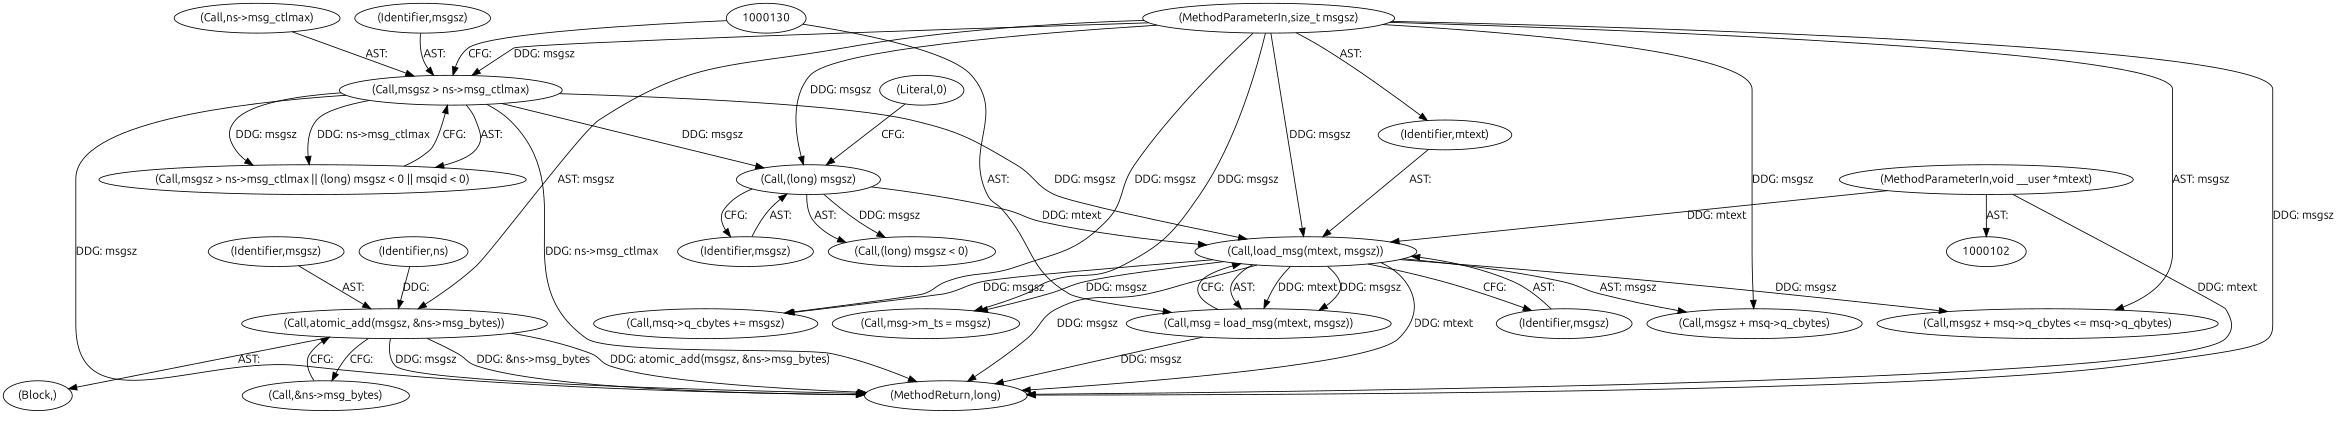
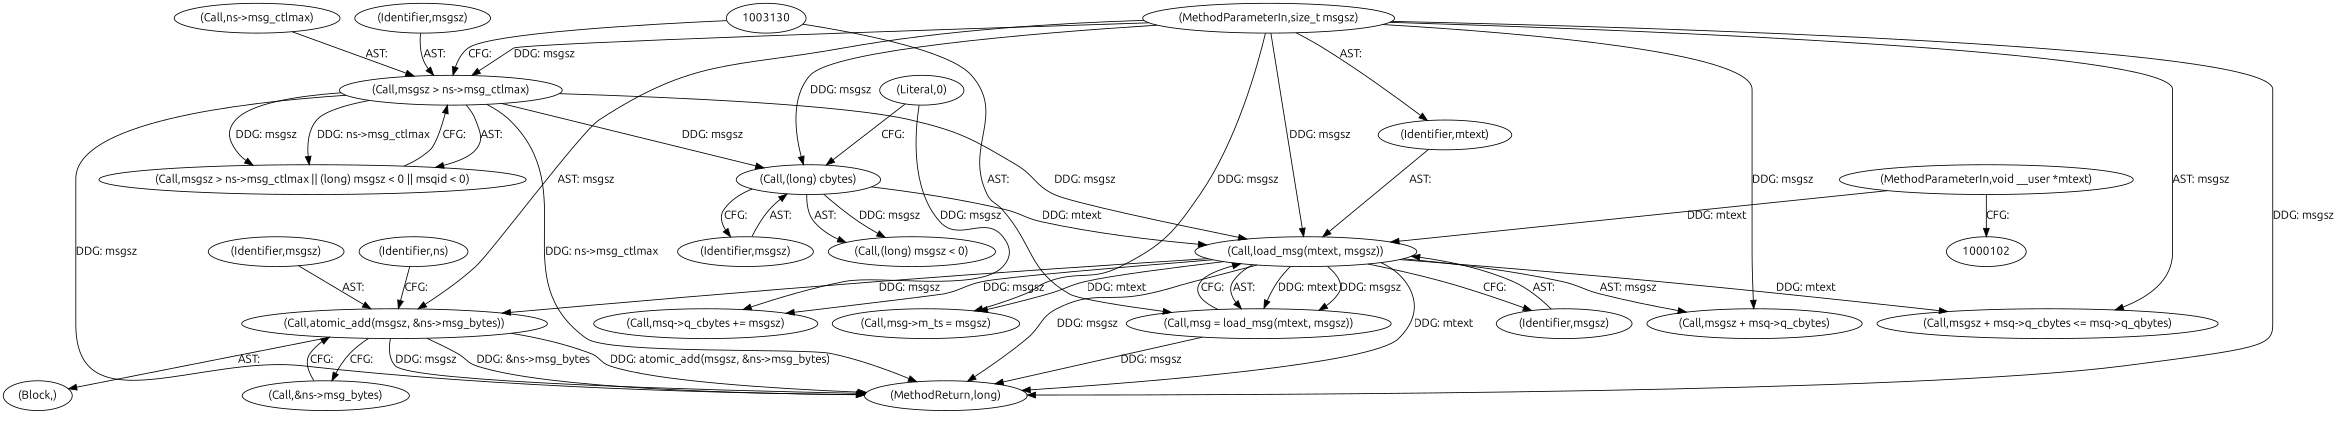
node "1000130": label "1000130" -> "1003130"
node "(Call,(long) msgsz)": label "(Call,(long) msgsz)" -> "(Call,(long) cbytes)"
edge "(MethodParameterIn,void __user *mtext)" -> "1000102": label "AST: " -> "CFG: "
edge "(MethodParameterIn,size_t msgsz)" -> "(Call,msq->q_cbytes += msgsz)": now "(Literal,0)" -> "(Call,msq->q_cbytes += msgsz)"
edge "(Identifier,ns)" -> "(Call,atomic_add(msgsz, &ns->msg_bytes))": label "DDG: " -> "CFG: "
edge "(Call,load_msg(mtext, msgsz))" -> "(Call,msg->m_ts = msgsz)": label "DDG: msgsz" -> "DDG: mtext"
edge "(Call,load_msg(mtext, msgsz))" -> "(Call,msgsz + msq->q_cbytes <= msq->q_qbytes)": label "DDG: msgsz" -> "DDG: mtext"
edge "(Call,load_msg(mtext, msgsz))" -> "(Call,atomic_add(msgsz, &ns->msg_bytes))": added, label "DDG: msgsz"
edge "(MethodParameterIn,void __user *mtext)" -> "(MethodReturn,long)": removed, label "DDG: mtext"
